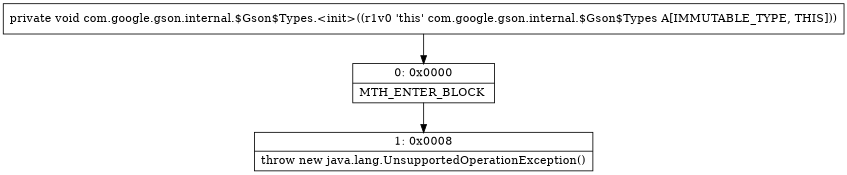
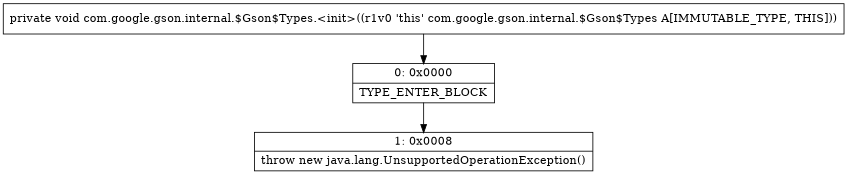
node "0: 0x0000": text "MTH_ENTER_BLOCK" -> "TYPE_ENTER_BLOCK"
